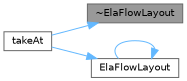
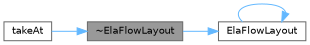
edge "takeAt" -> "ElaFlowLayout": now "~ElaFlowLayout" -> "ElaFlowLayout"
